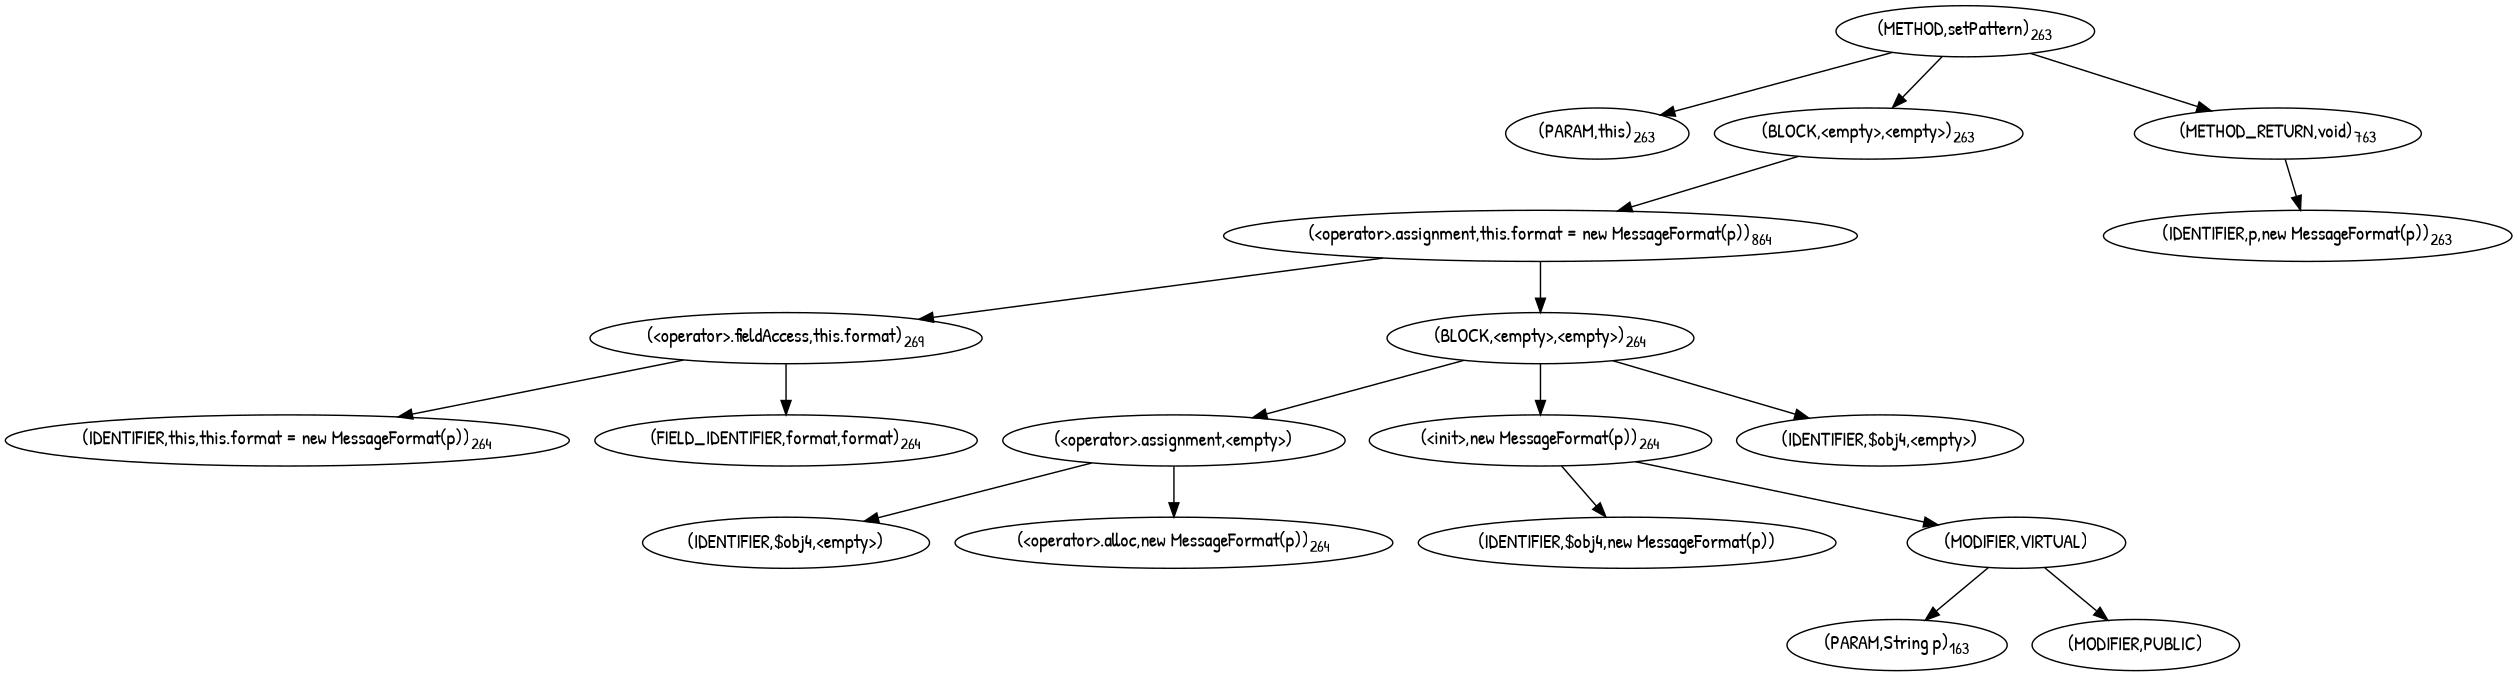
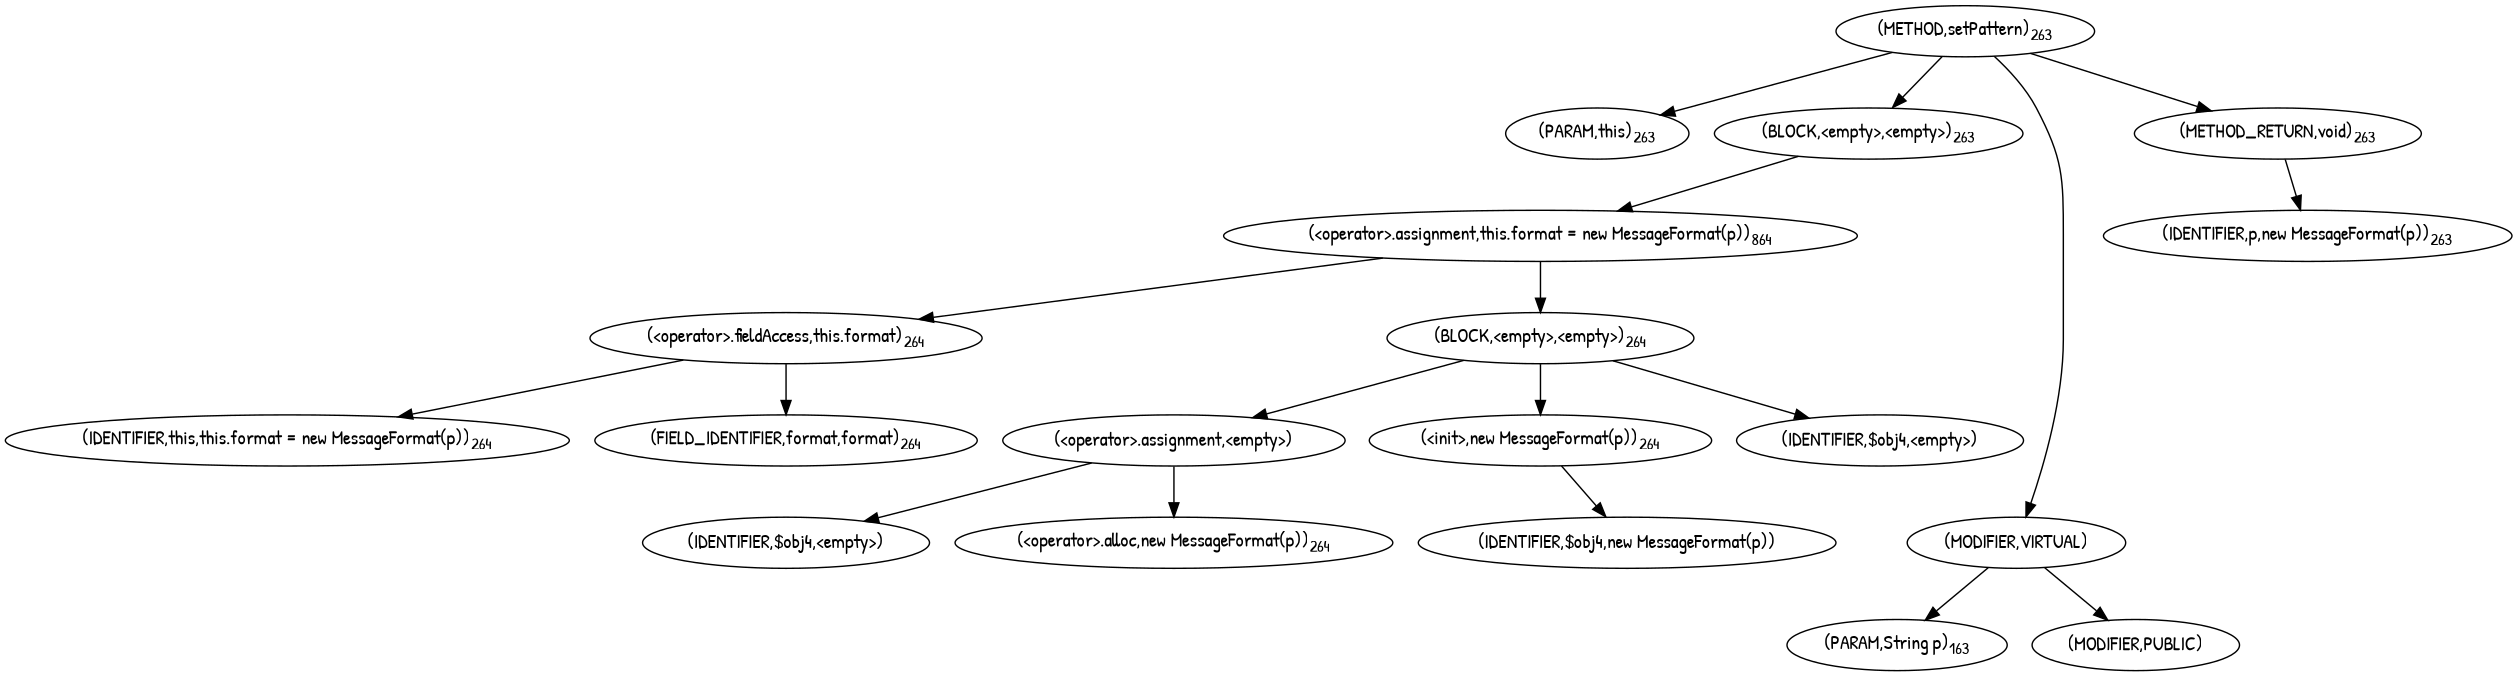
node "(METHOD_RETURN,void)": text "763" -> "263"
node "(<operator>.fieldAccess,this.format)": text "269" -> "264"
edge "(<init>,new MessageFormat(p))" -> "(MODIFIER,VIRTUAL)": now "(METHOD,setPattern)" -> "(MODIFIER,VIRTUAL)"
